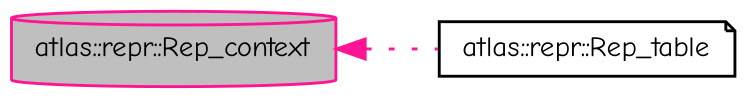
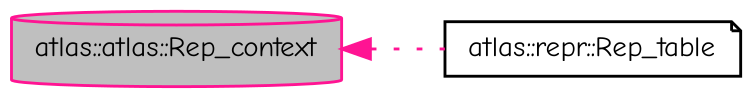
node "atlas::repr::Rep_context": label "atlas::repr::Rep_context" -> "atlas::atlas::Rep_context"
